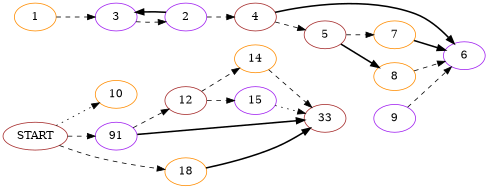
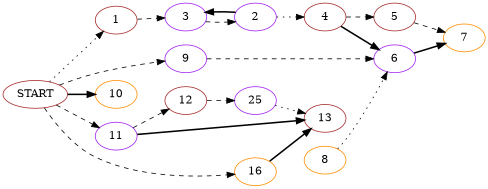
node "1": color darkorange -> brown
edge "2" -> "4": style dashed -> dotted
edge "7" -> "6": reversed
edge "5" -> "8": removed
edge "START" -> "1": added
node "14": removed
edge "8" -> "6": style dashed -> dotted
edge "START" -> "9": added
node "15": label "15" -> "25"
edge "START" -> "10": style dotted -> bold
node "33": label "33" -> "13"
node "91": label "91" -> "11"
node "18": label "18" -> "16"
